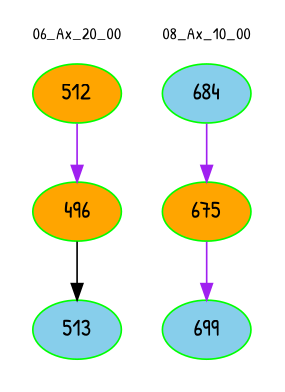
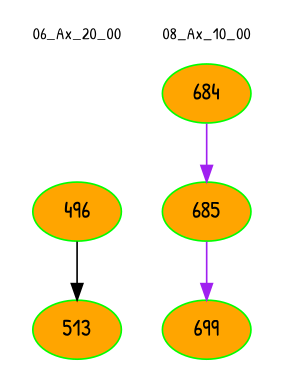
node "512": removed
node "684": fillcolor skyblue -> orange
node "675": label "675" -> "685"
node "513": fillcolor skyblue -> orange
node "699": fillcolor skyblue -> orange
